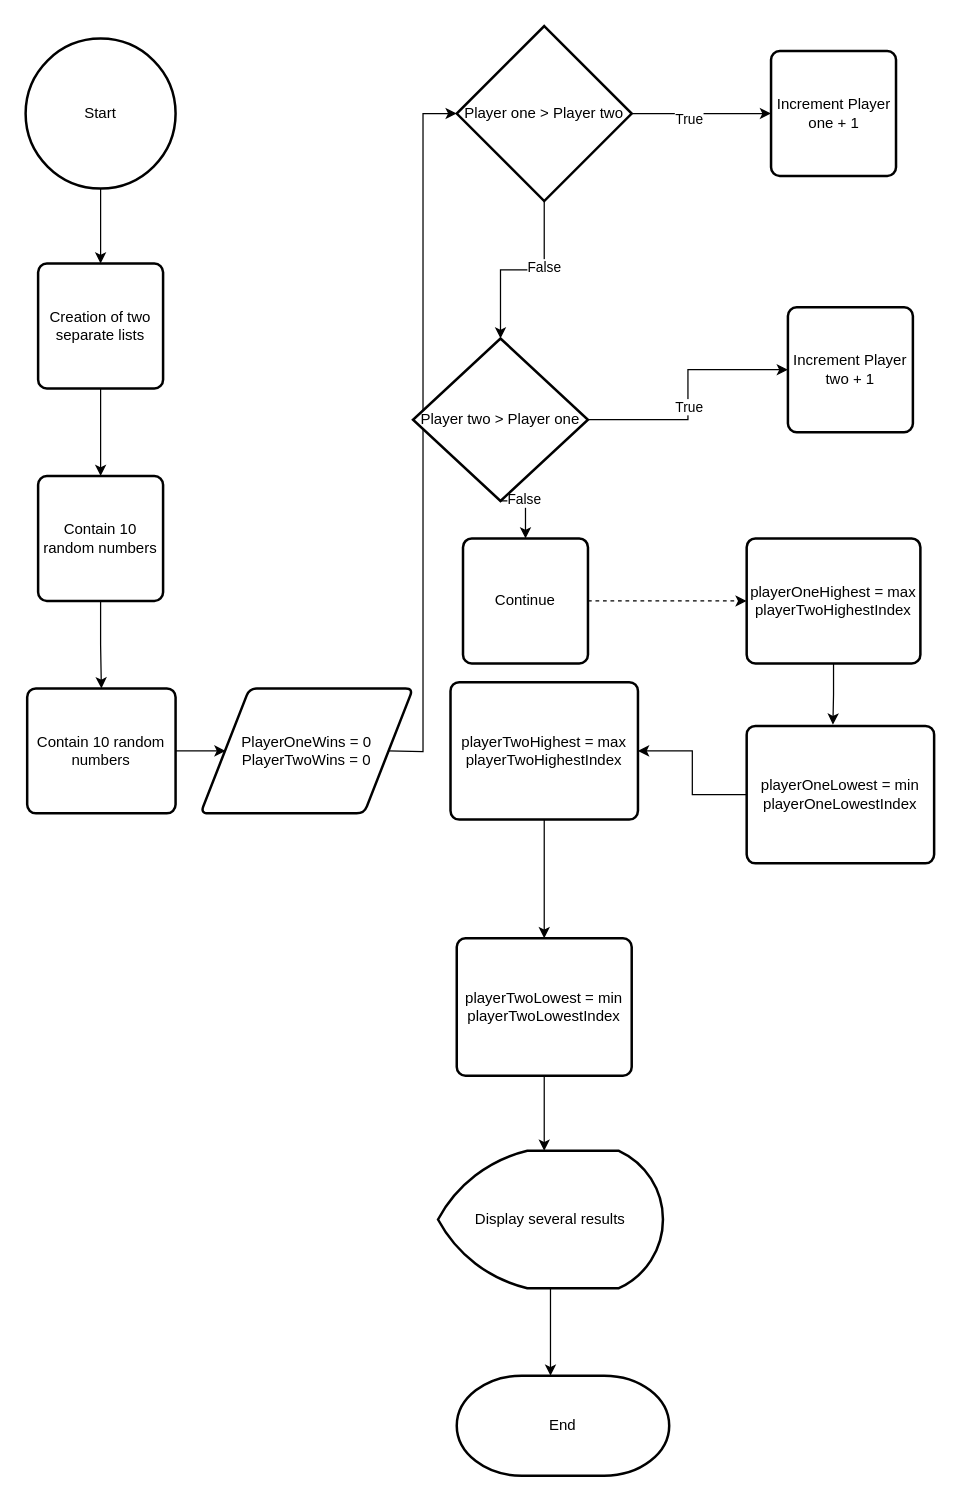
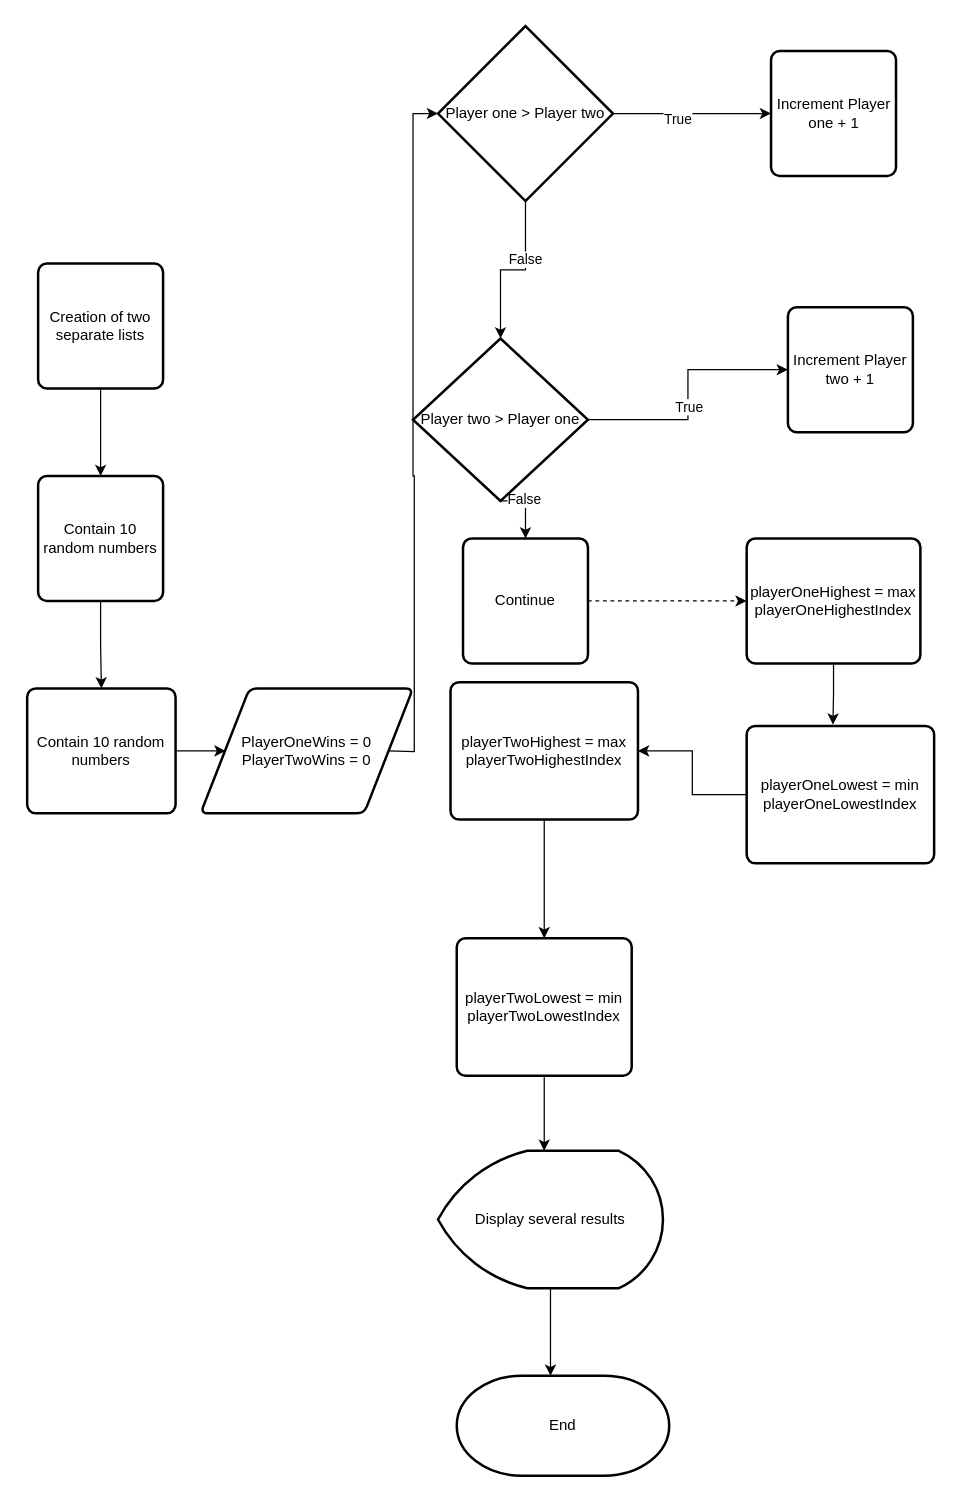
node "Start": removed
node "Player one > Player two": moved (544, 113) -> (526, 113)
edge "Start" -> "Creation of two separate lists": removed
node "playerOneHighest = max playerTwoHighestIndex": label "playerOneHighest = max playerTwoHighestIndex" -> "playerOneHighest = max playerOneHighestIndex"
